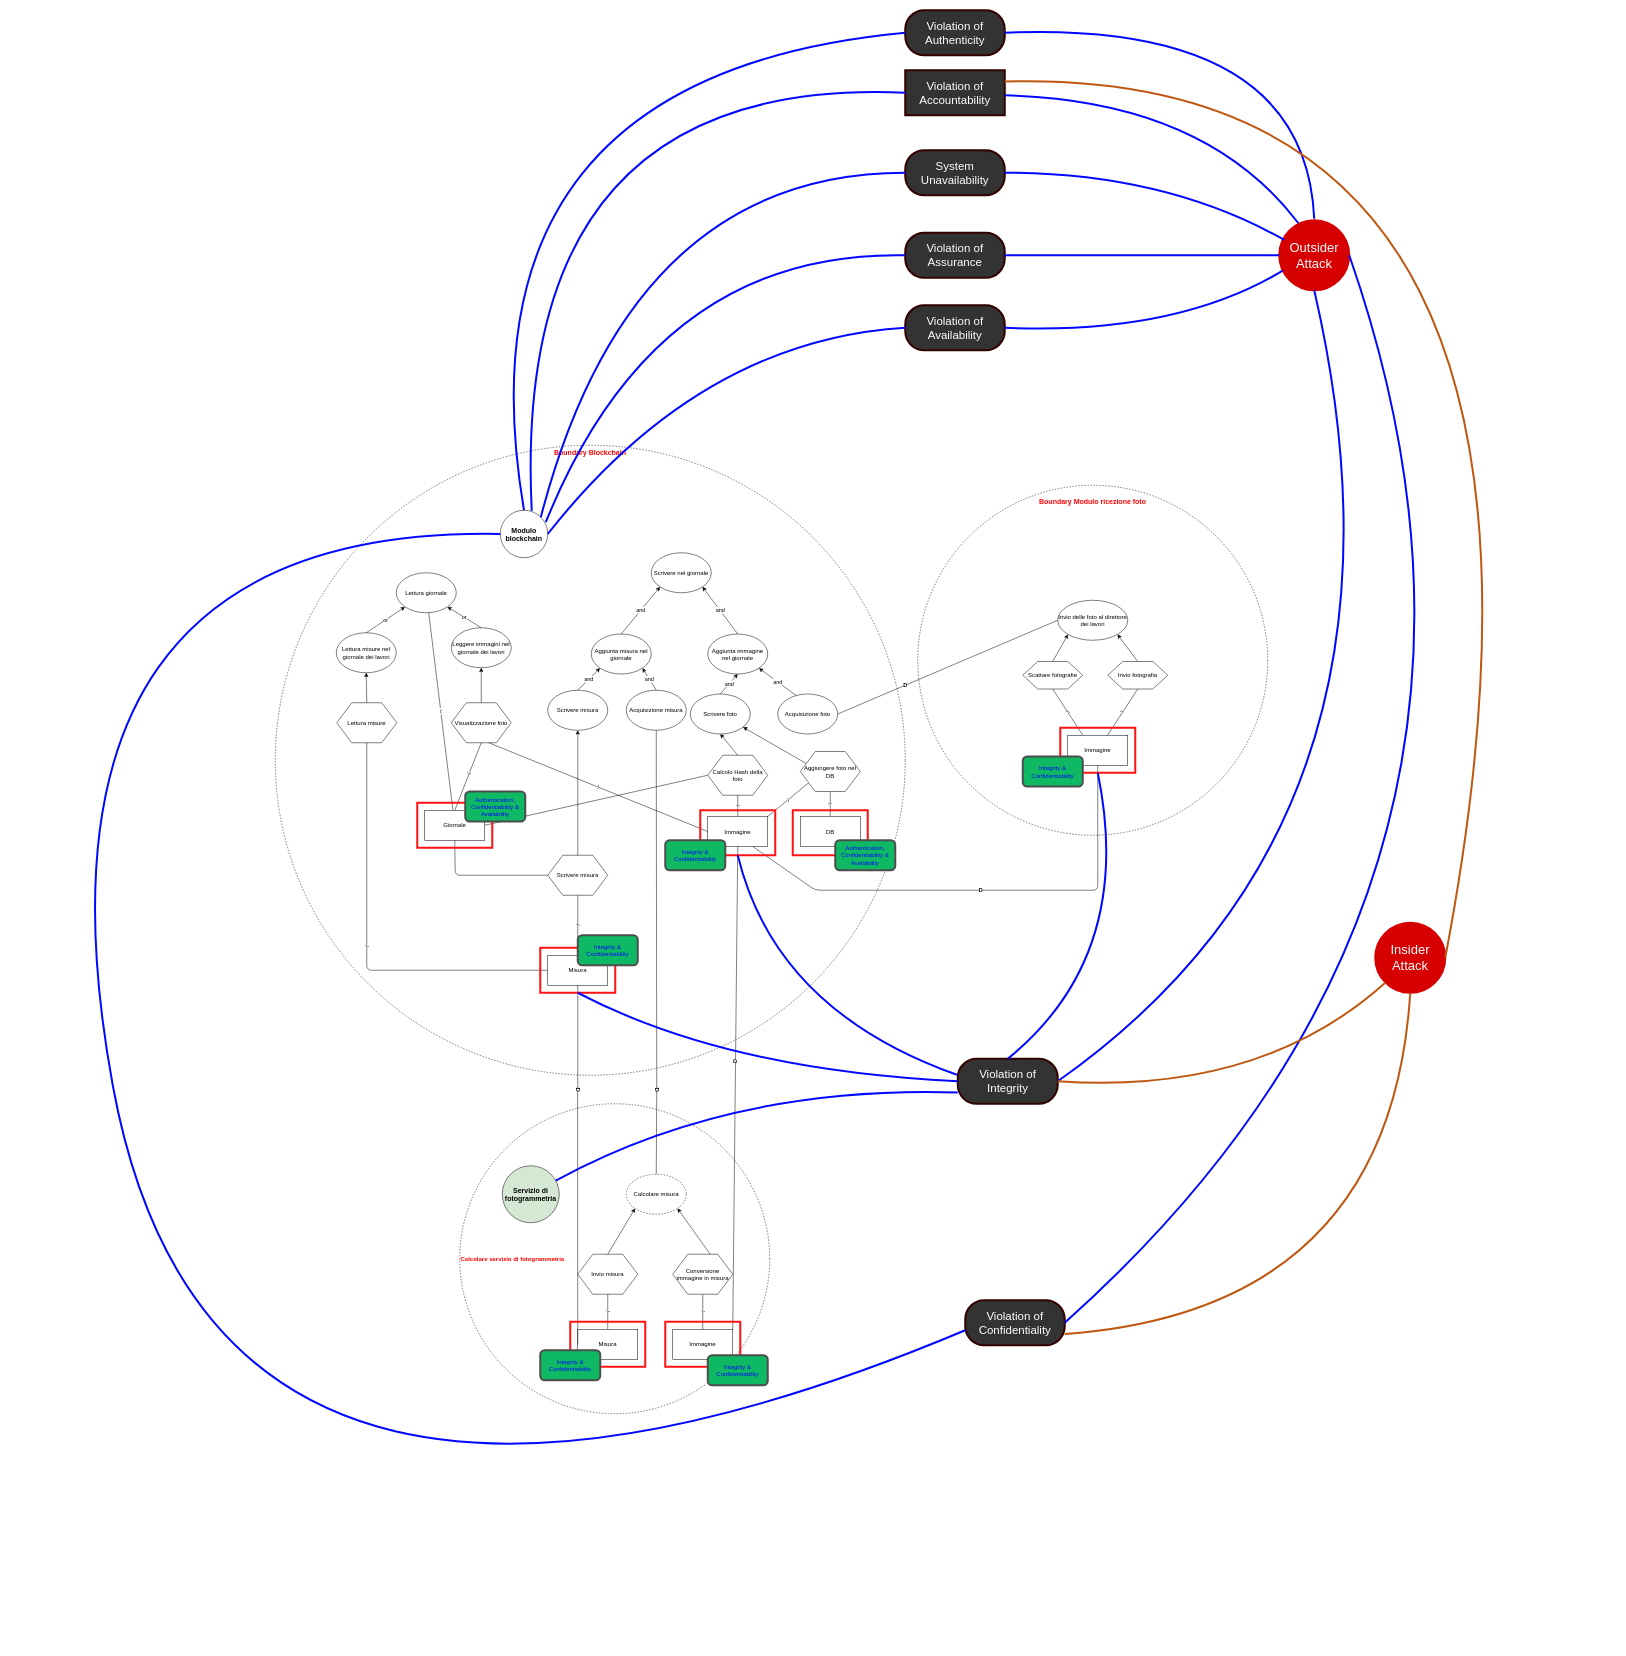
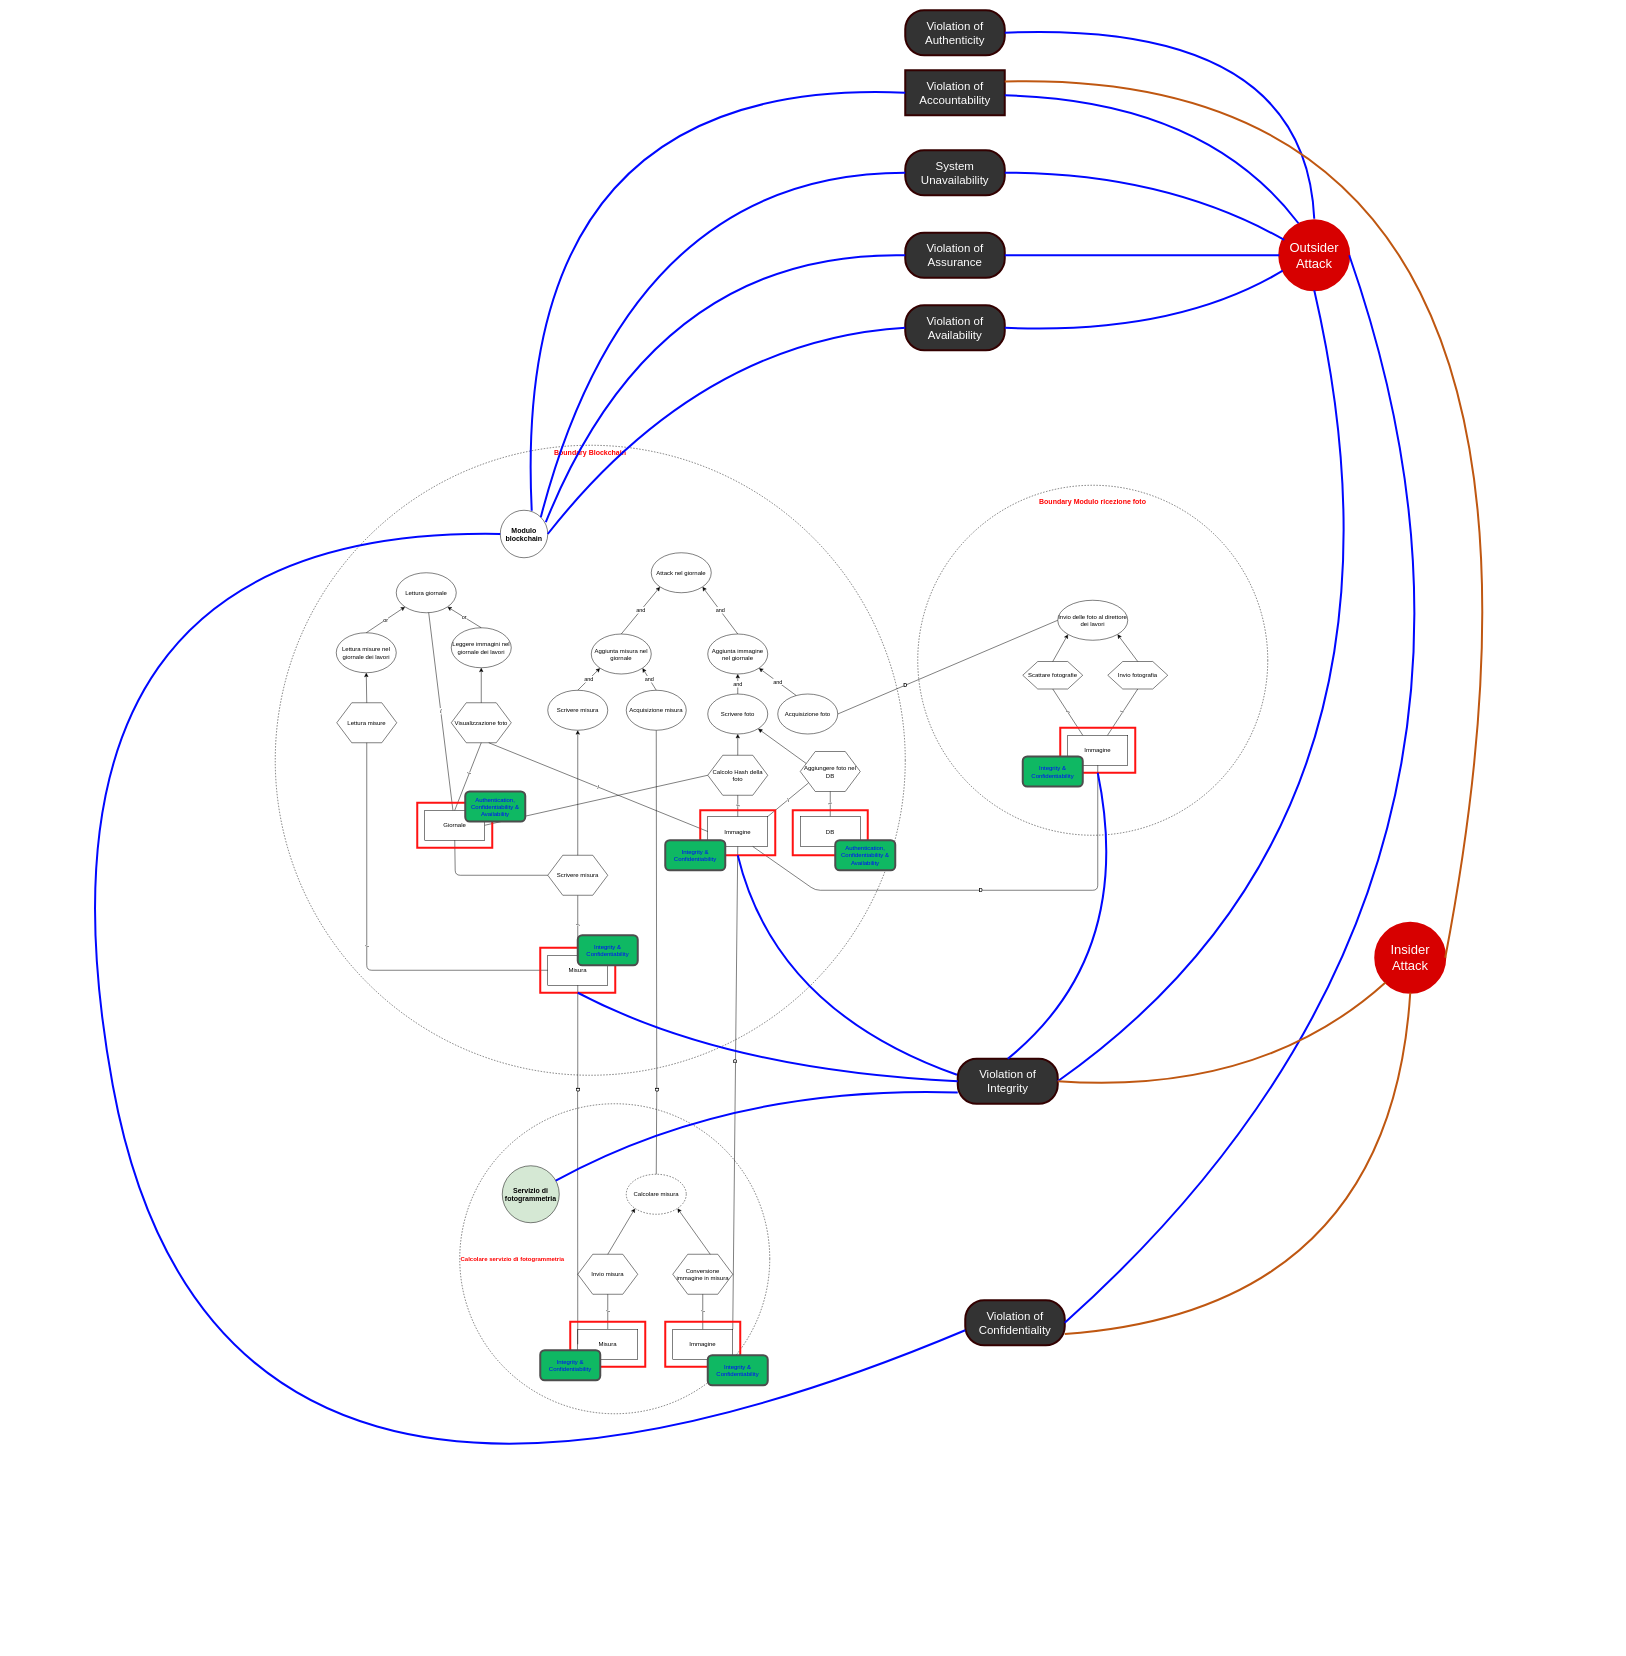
edge "Violation of Authenticity" -- "Modulo blockchain": removed
node "Scrivere nel giornale": label "Scrivere nel giornale" -> "Attack nel giornale"
node "Scrivere foto": moved (720, 714) -> (738, 714)
